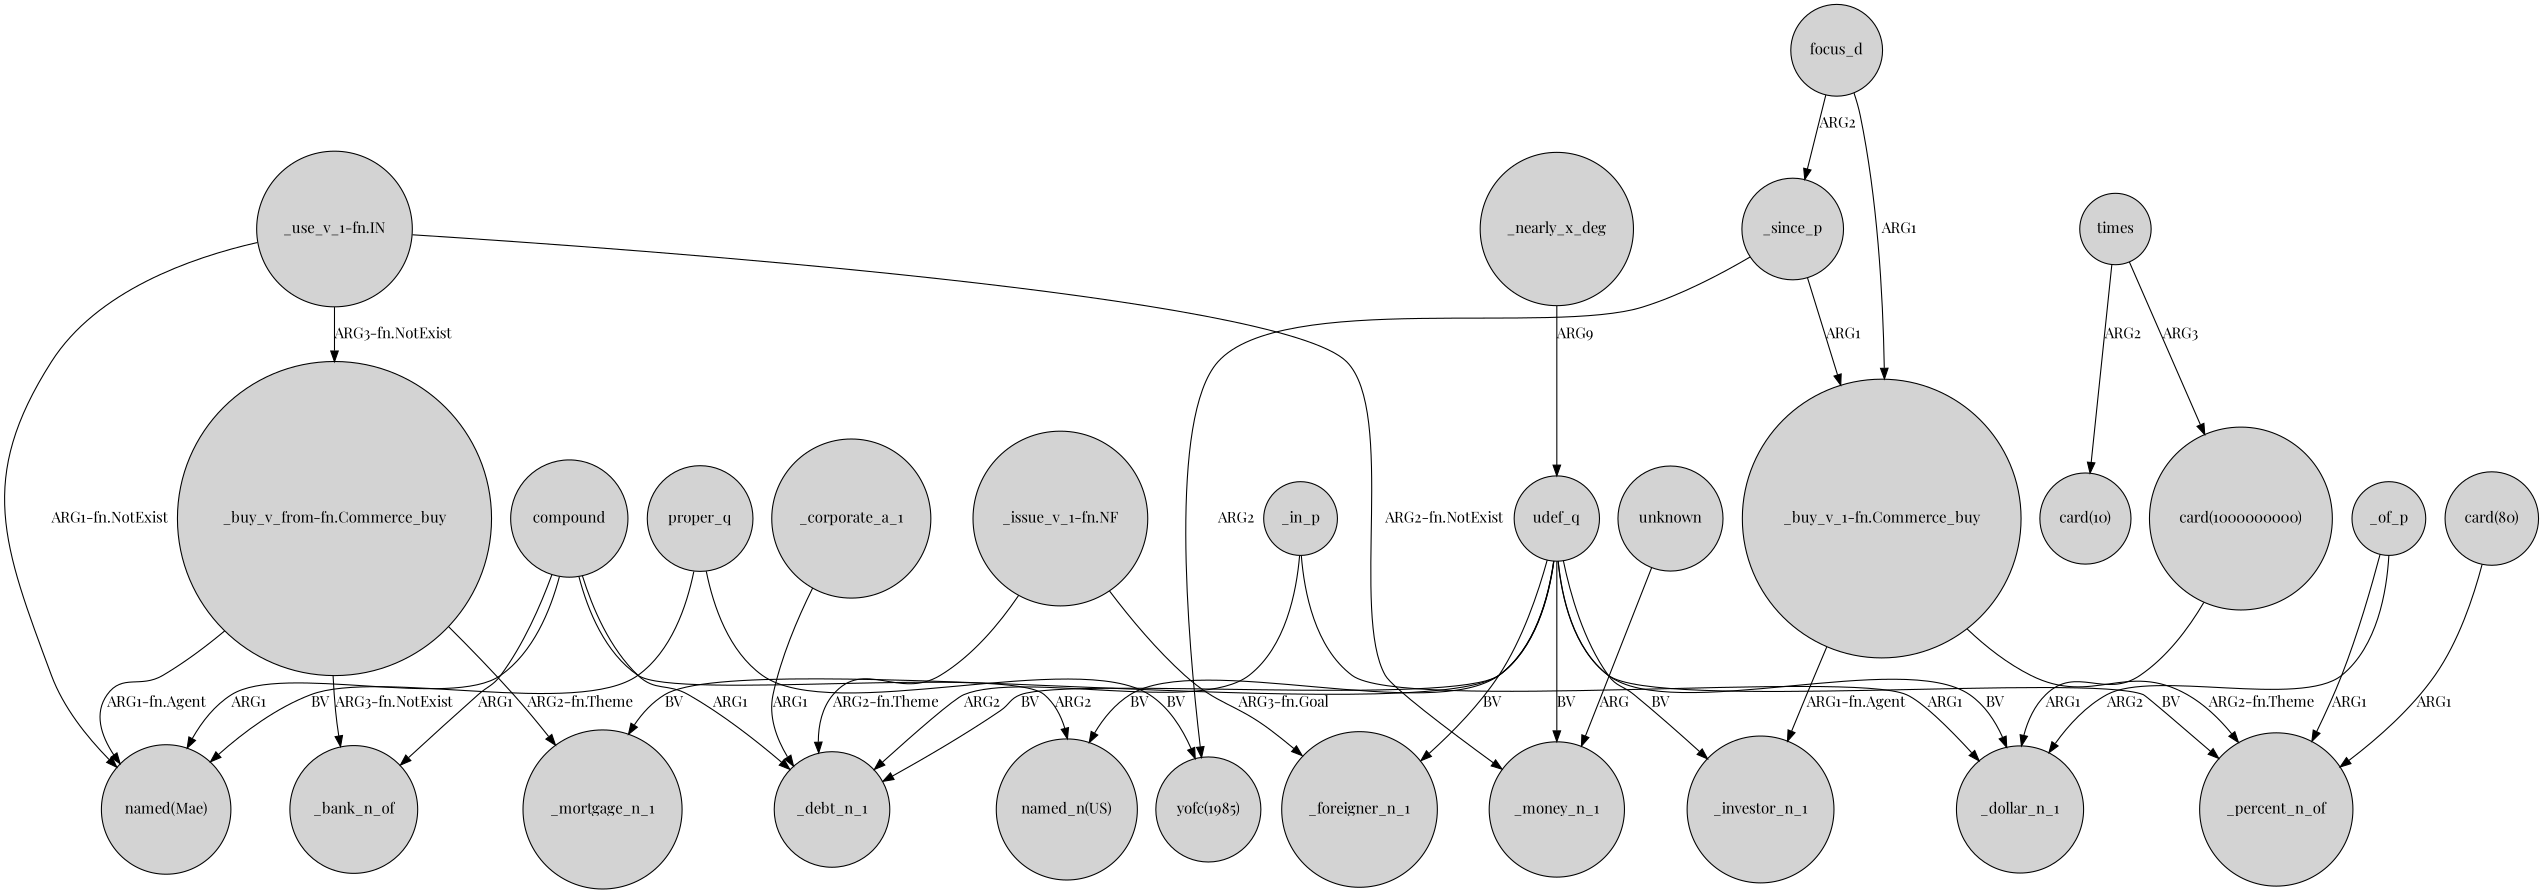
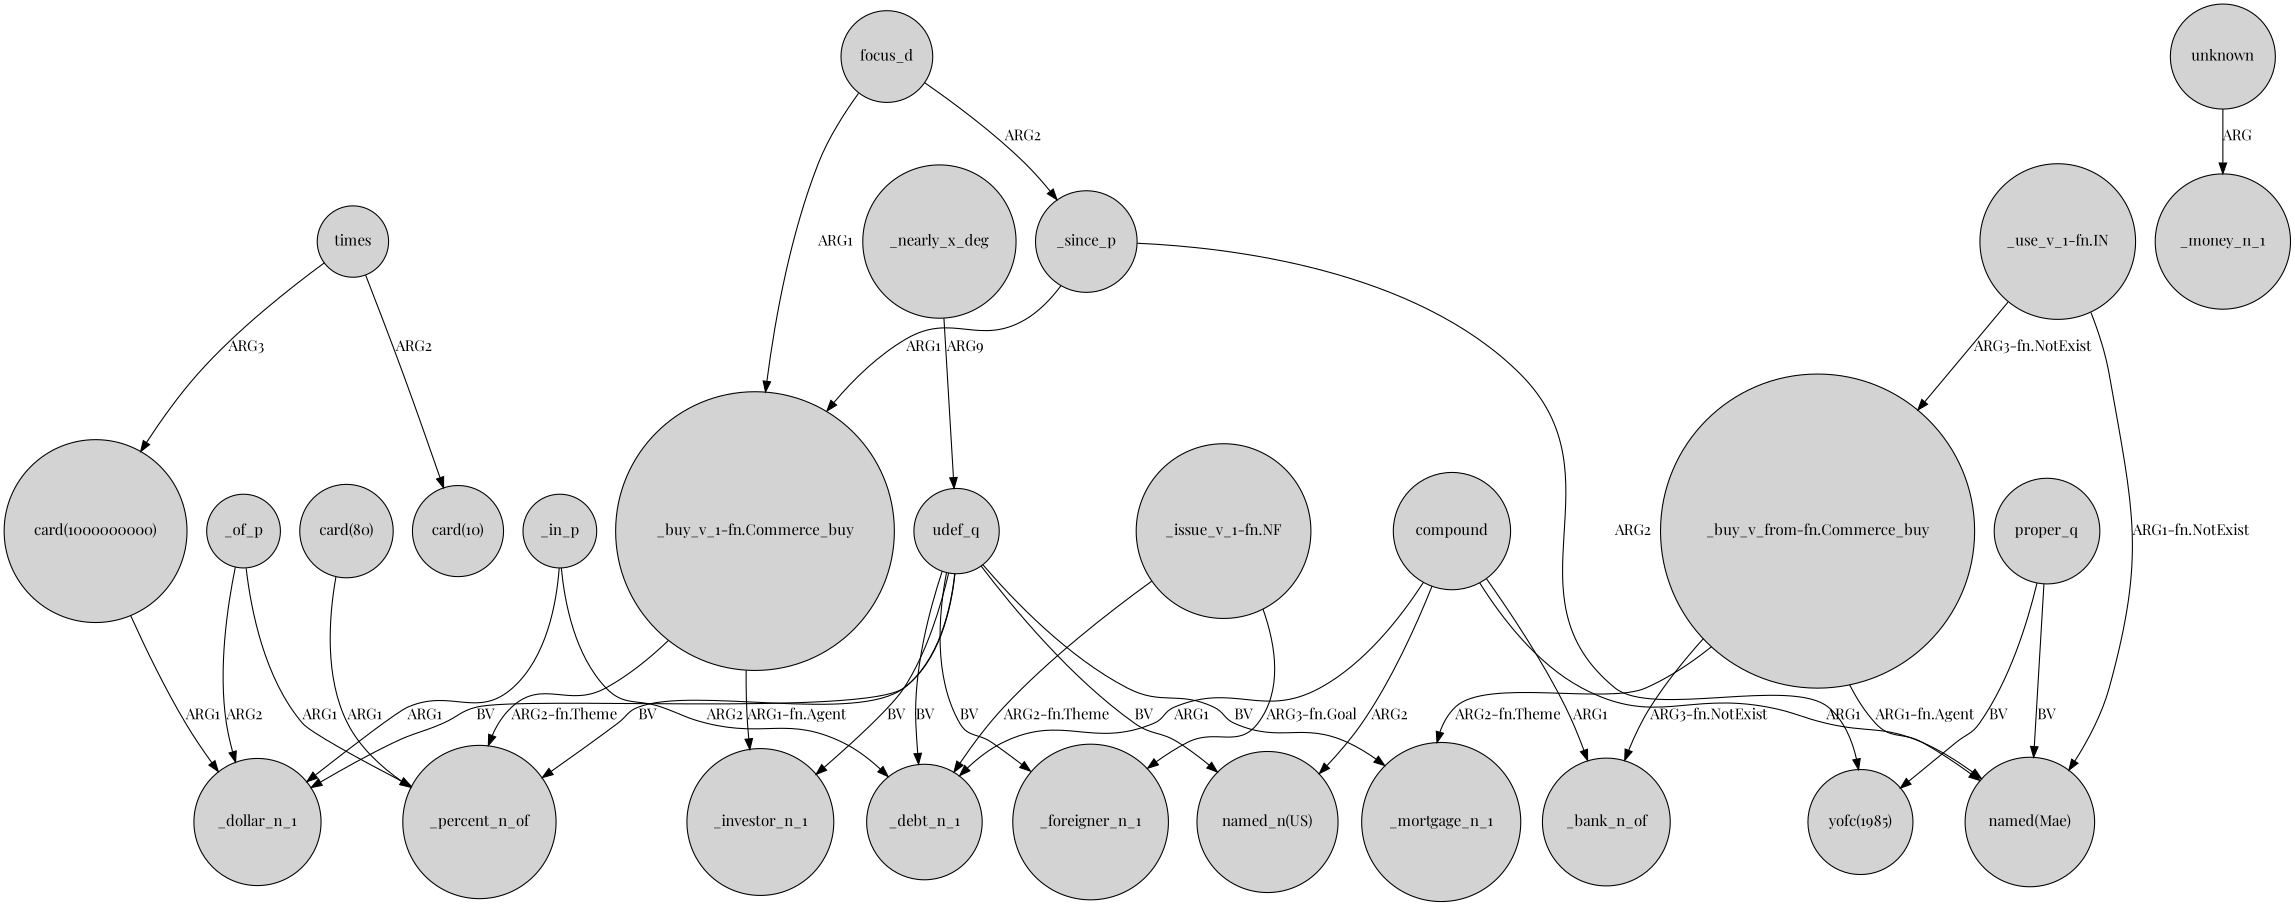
edge "_use_v_1-fn.IN" -> "_money_n_1": removed, label "ARG2-fn.NotExist"
node "_corporate_a_1": removed
edge "udef_q" -> "_money_n_1": removed, label "BV"
